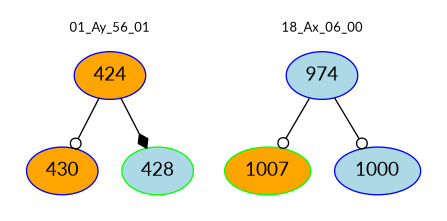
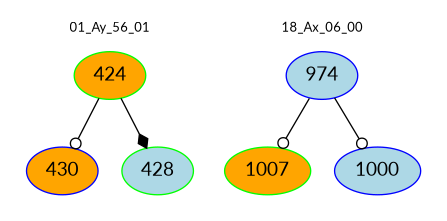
node "424": color blue -> green
